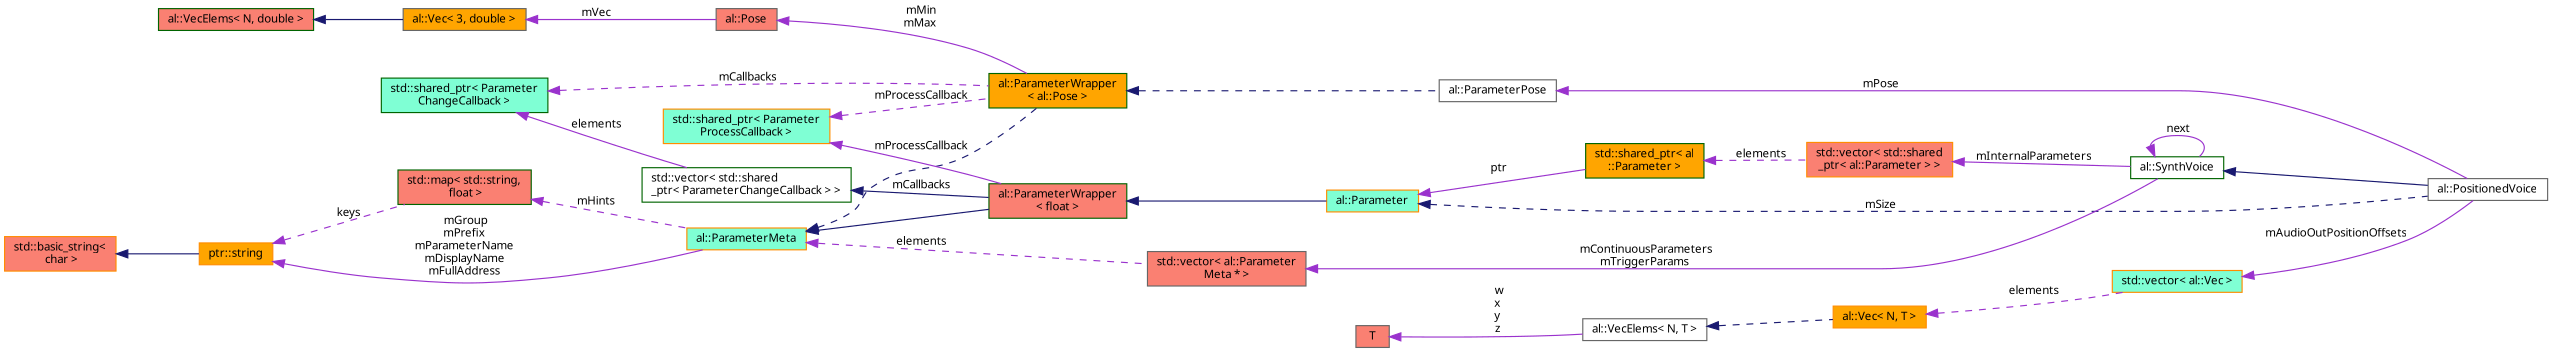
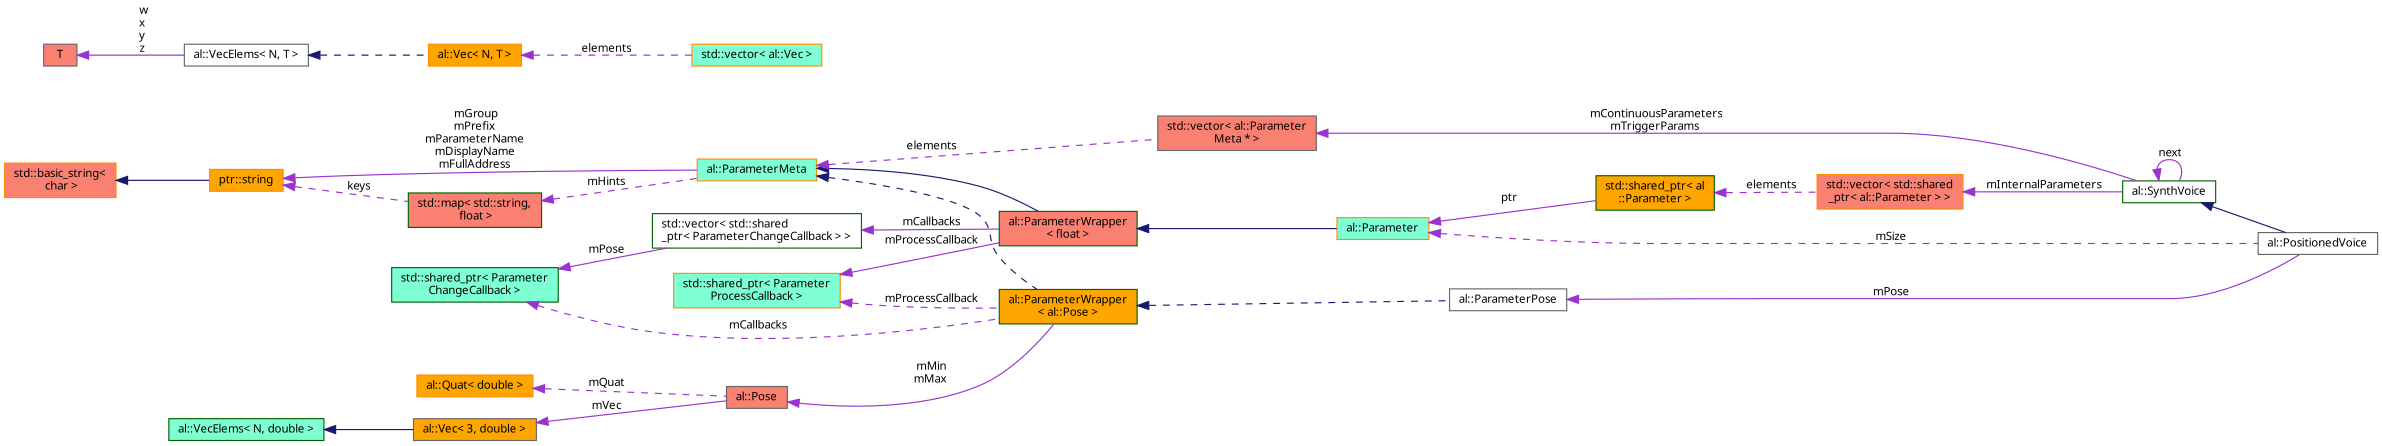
node "al::VecElems< N, double >": fillcolor salmon -> aquamarine
edge "std::vector< std::shared _ptr< ParameterChangeCallback > >" -> "std::shared_ptr< Parameter ChangeCallback >": label " elements" -> " mPose"
edge "al::ParameterWrapper < float >" -> "std::vector< std::shared _ptr< ParameterChangeCallback > >": color midnightblue -> darkorchid3
edge "al::PositionedVoice" -> "al::Parameter": color midnightblue -> darkorchid3
edge "al::PositionedVoice" -> "std::vector< al::Vec >": removed, label "mAudioOutPositionOffsets"
node "al::Quat< double >": added
